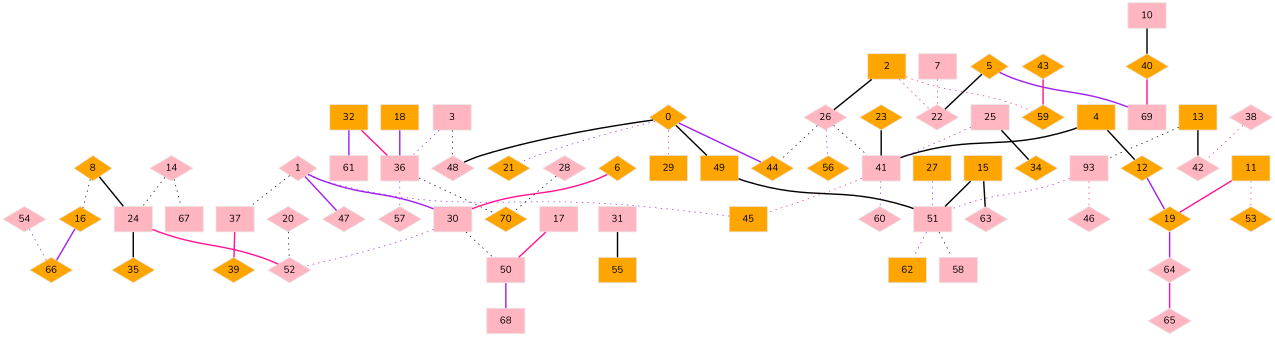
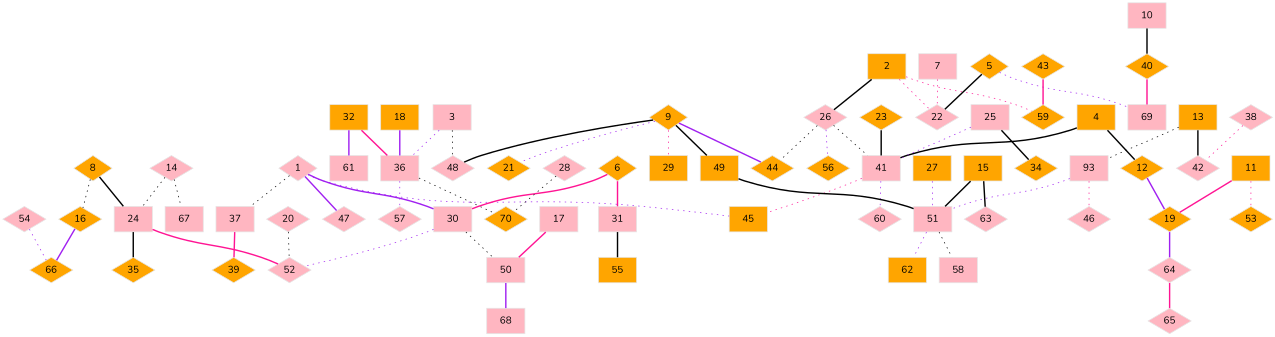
edge "5" -- "69": style bold -> dotted
node "0": label "0" -> "9"
edge "6" -- "31": added
